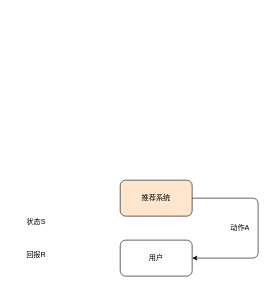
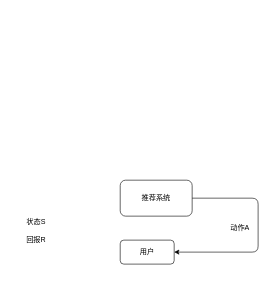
node "推荐系统": fillcolor #ffe6cc -> #ffffff
node "回报R": moved (36, 255) -> (36, 240)
node "用户": size 72x36 -> 54x24
